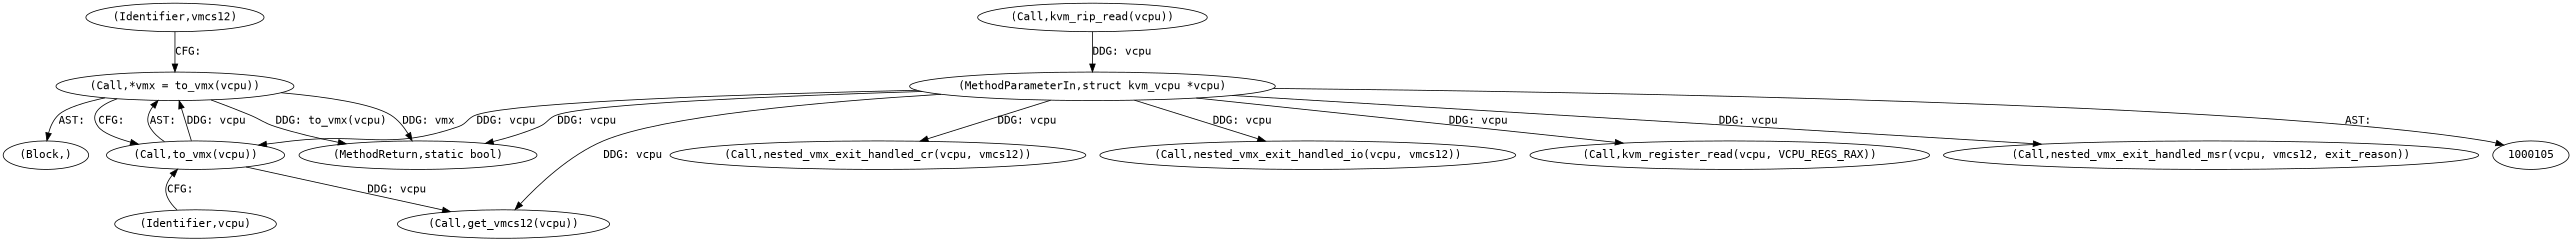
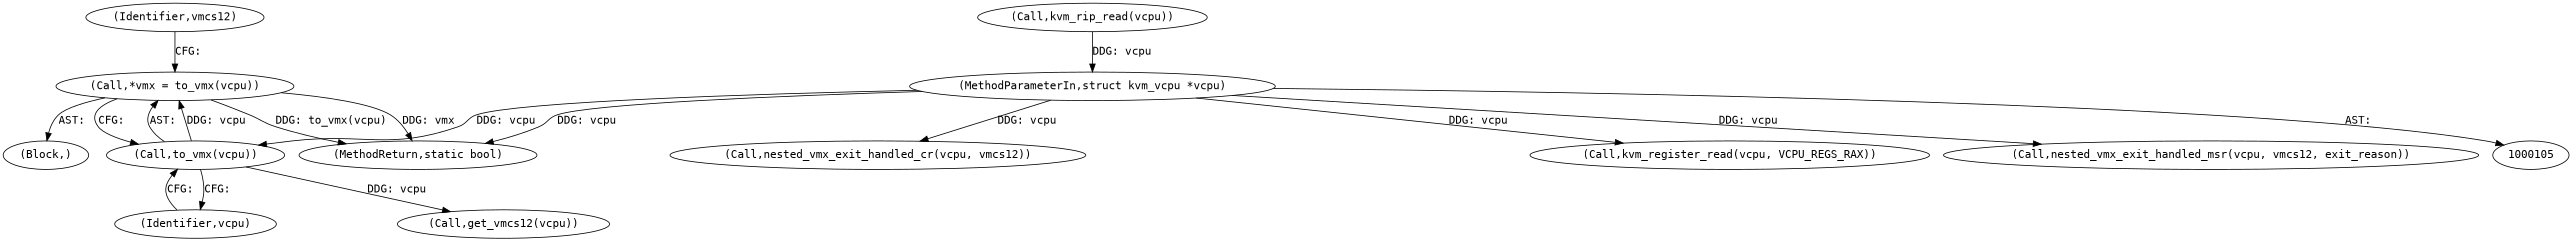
edge "(MethodParameterIn,struct kvm_vcpu *vcpu)" -> "(Call,get_vmcs12(vcpu))": removed, label "DDG: vcpu"
node "(Call,nested_vmx_exit_handled_io(vcpu, vmcs12))": removed
edge "(Call,to_vmx(vcpu))" -> "(Identifier,vcpu)": added, label "CFG:"
